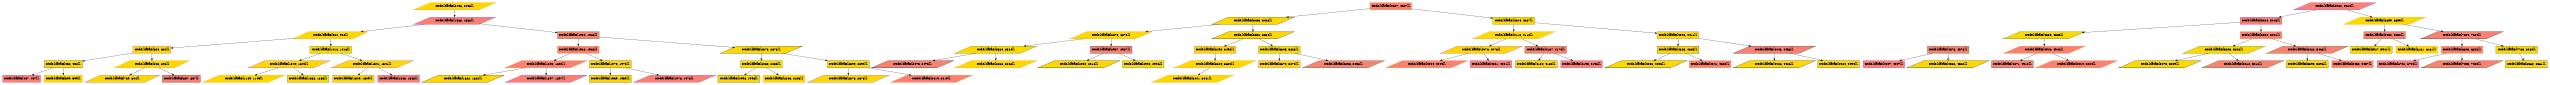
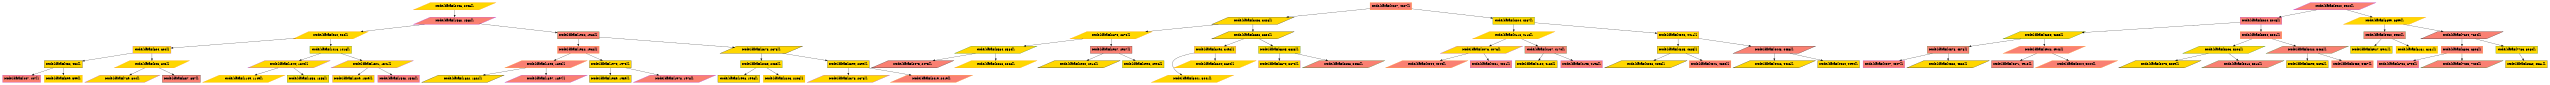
edge "Node{data=[4855, 4855]}" -> "Node{data=[4578, 4578]}": added
edge "Node{data=[3604, 3604]}" -> "Node{data=[3441, 3441]}": now "Node{data=[3492, 3492]}" -> "Node{data=[3441, 3441]}"
